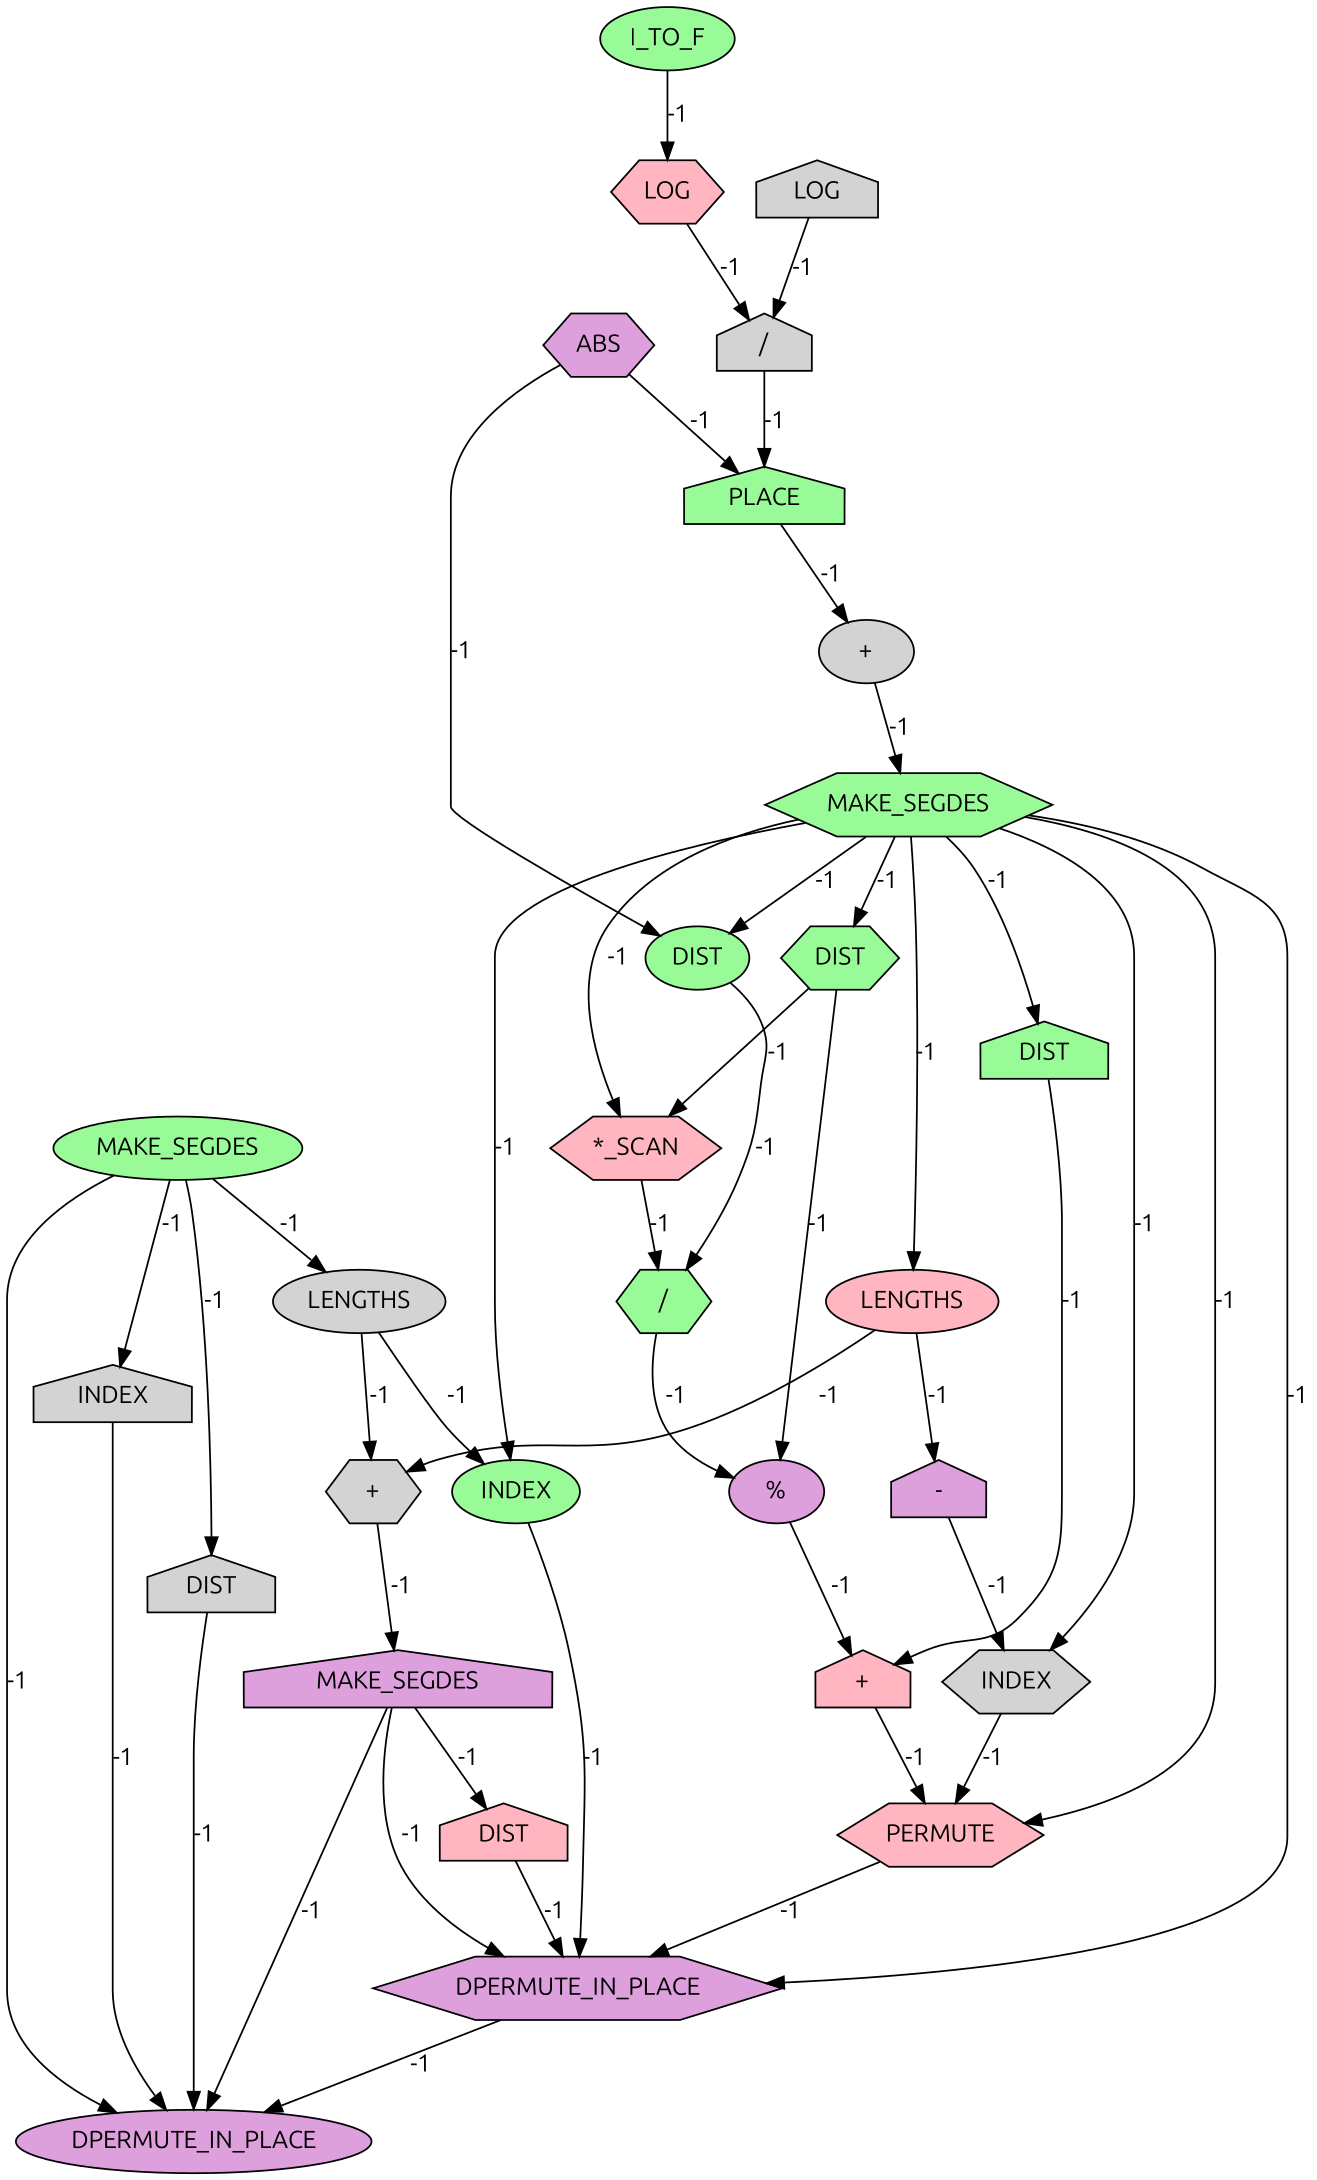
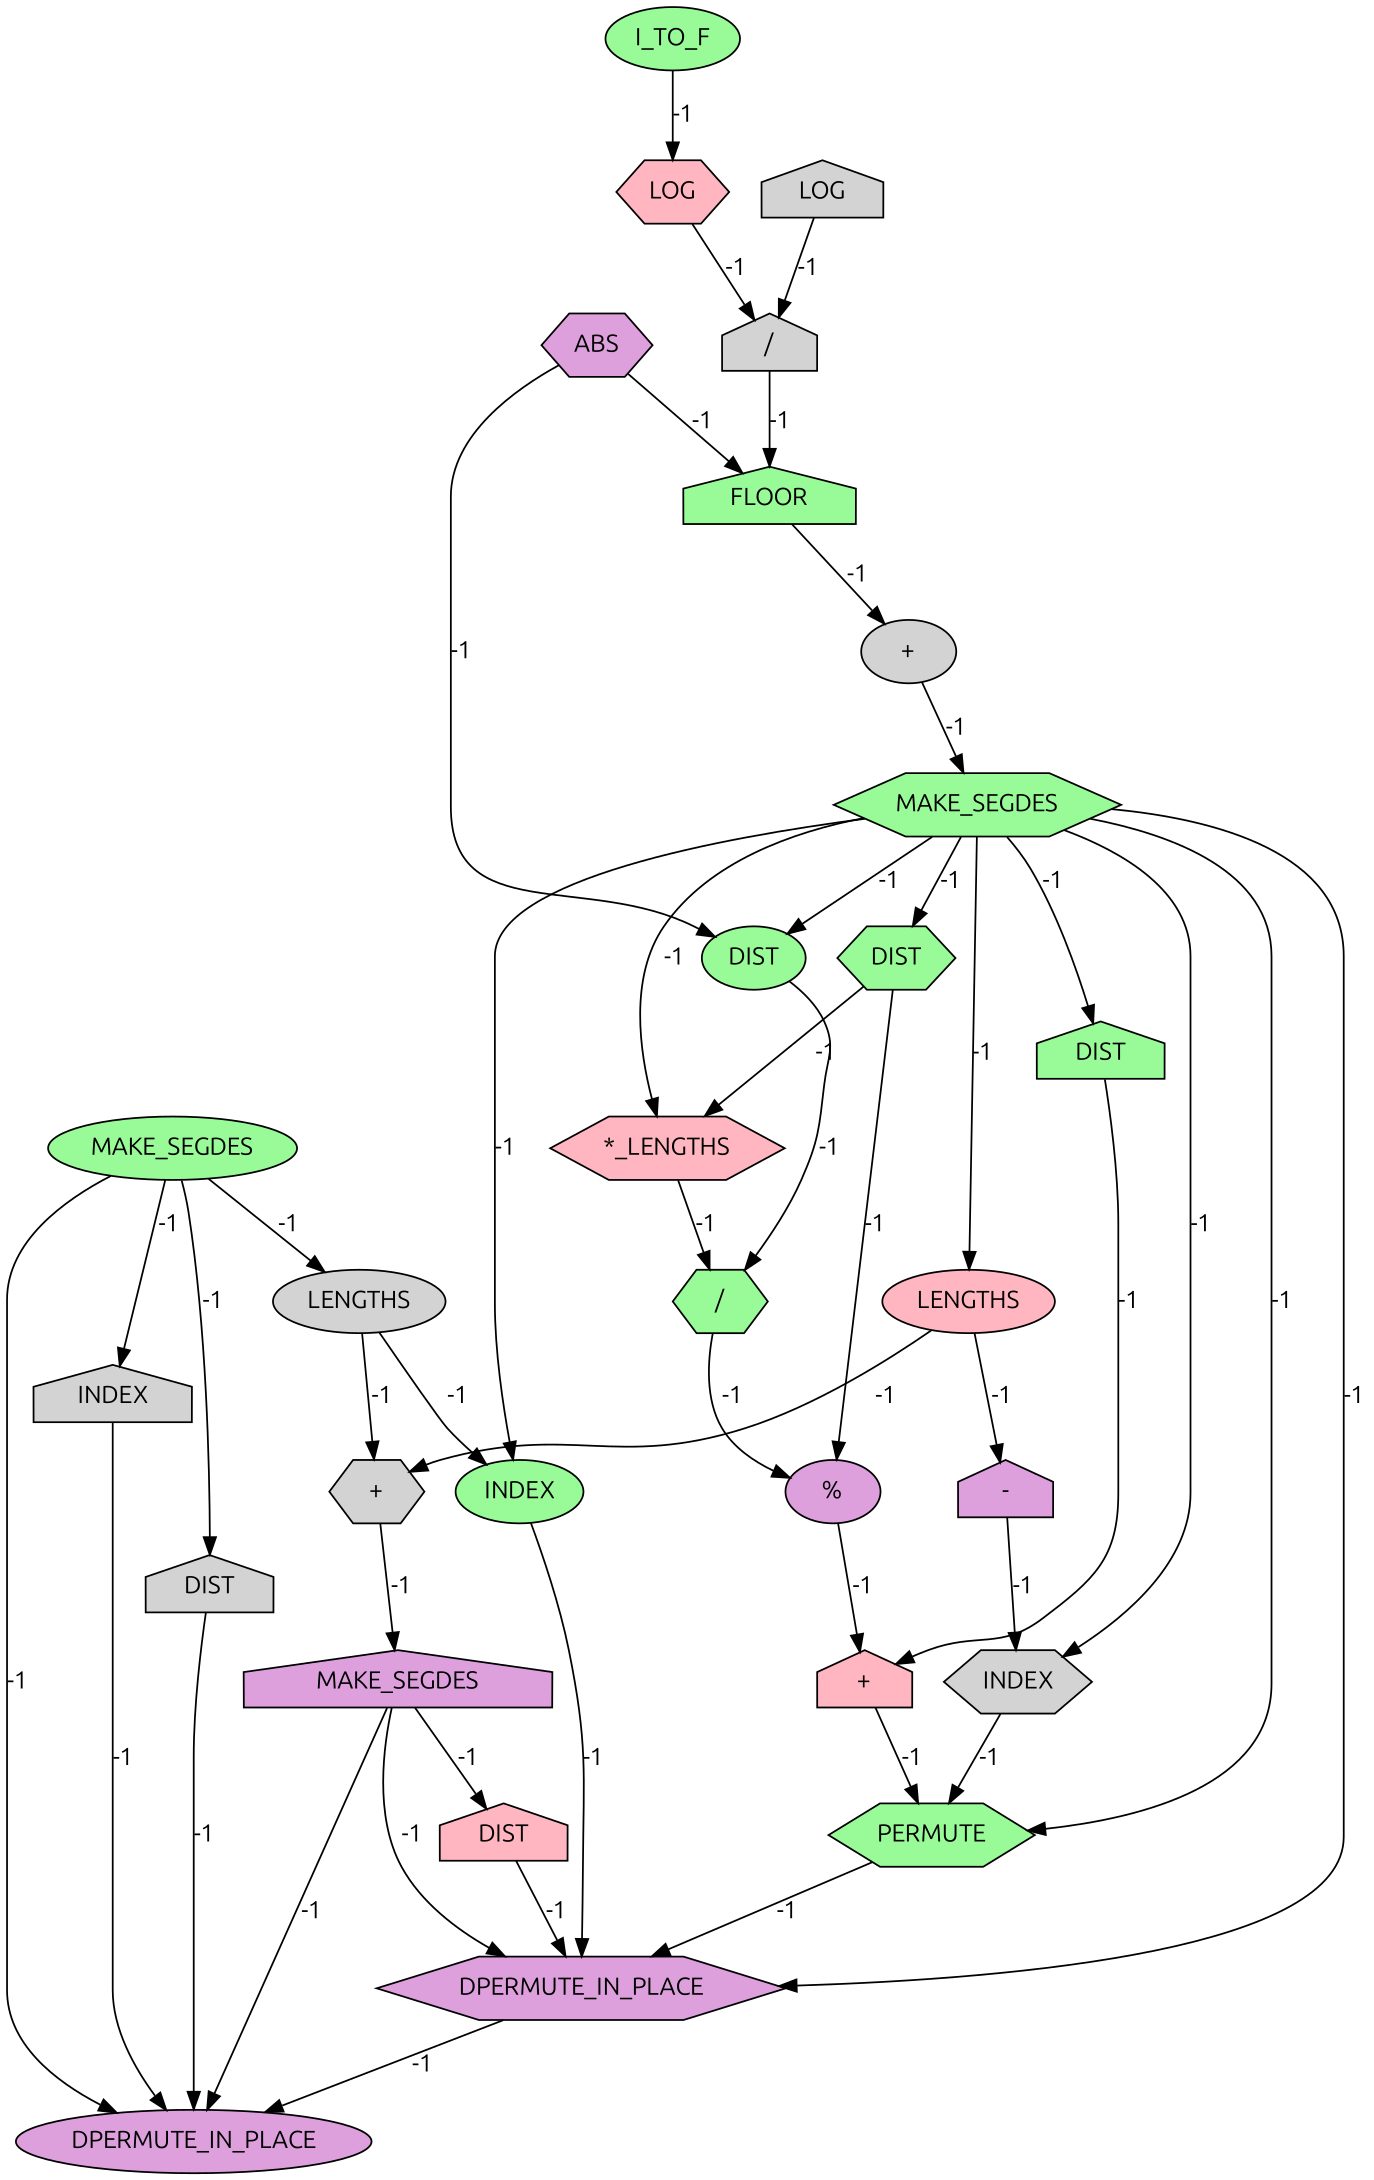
node "PLACE": label "PLACE" -> "FLOOR"
node "*_SCAN": label "*_SCAN" -> "*_LENGTHS"
node "PERMUTE": fillcolor lightpink -> palegreen
